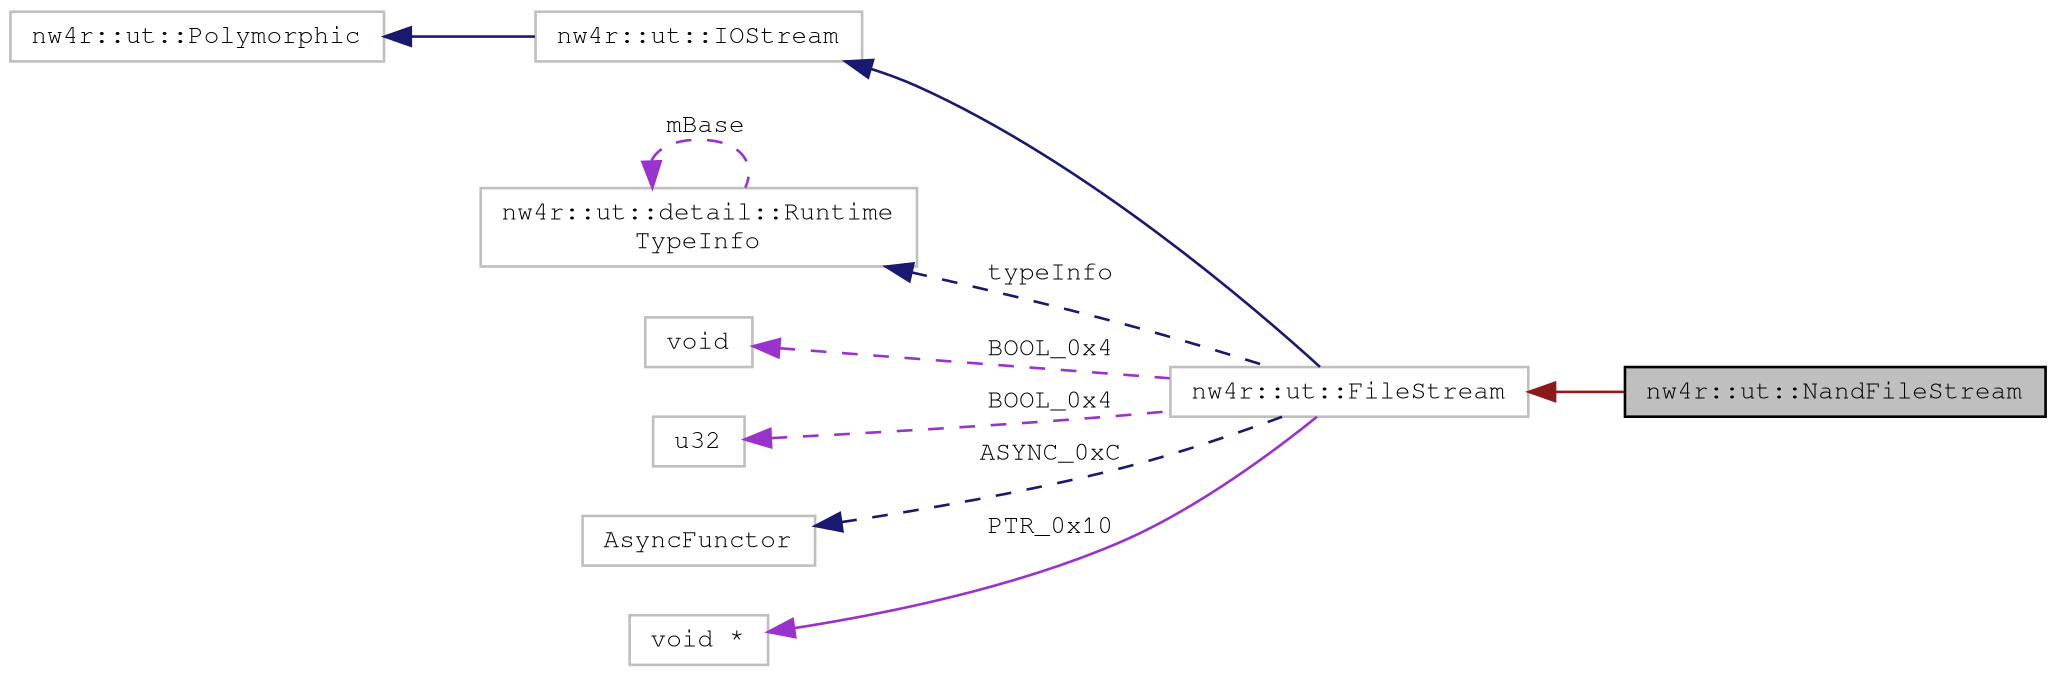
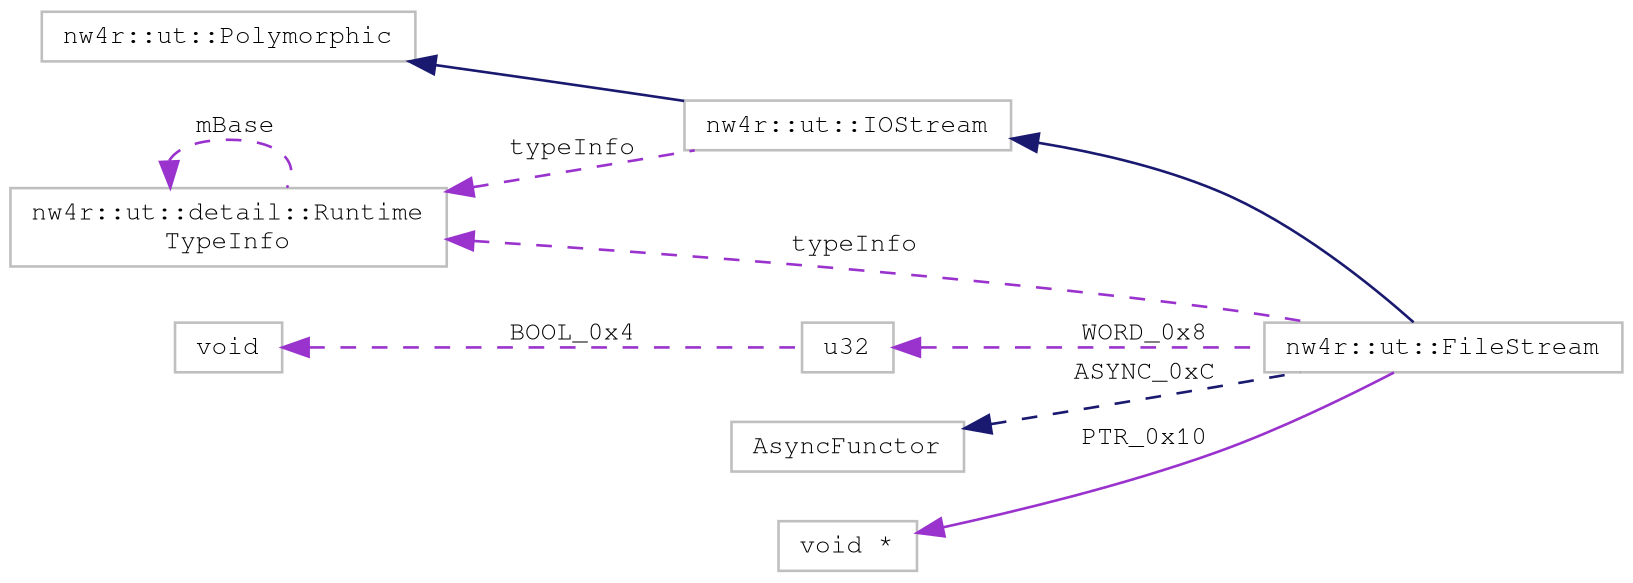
edge "nw4r::ut::IOStream" -> "nw4r::ut::detail::Runtime TypeInfo": added, label "typeInfo"
edge "nw4r::ut::FileStream" -> "nw4r::ut::detail::Runtime TypeInfo": color midnightblue -> darkorchid3
edge "nw4r::ut::FileStream" -> "void": now "u32" -> "void"
node "nw4r::ut::NandFileStream": removed
edge "nw4r::ut::FileStream" -> "u32": label " BOOL_0x4" -> " WORD_0x8"
